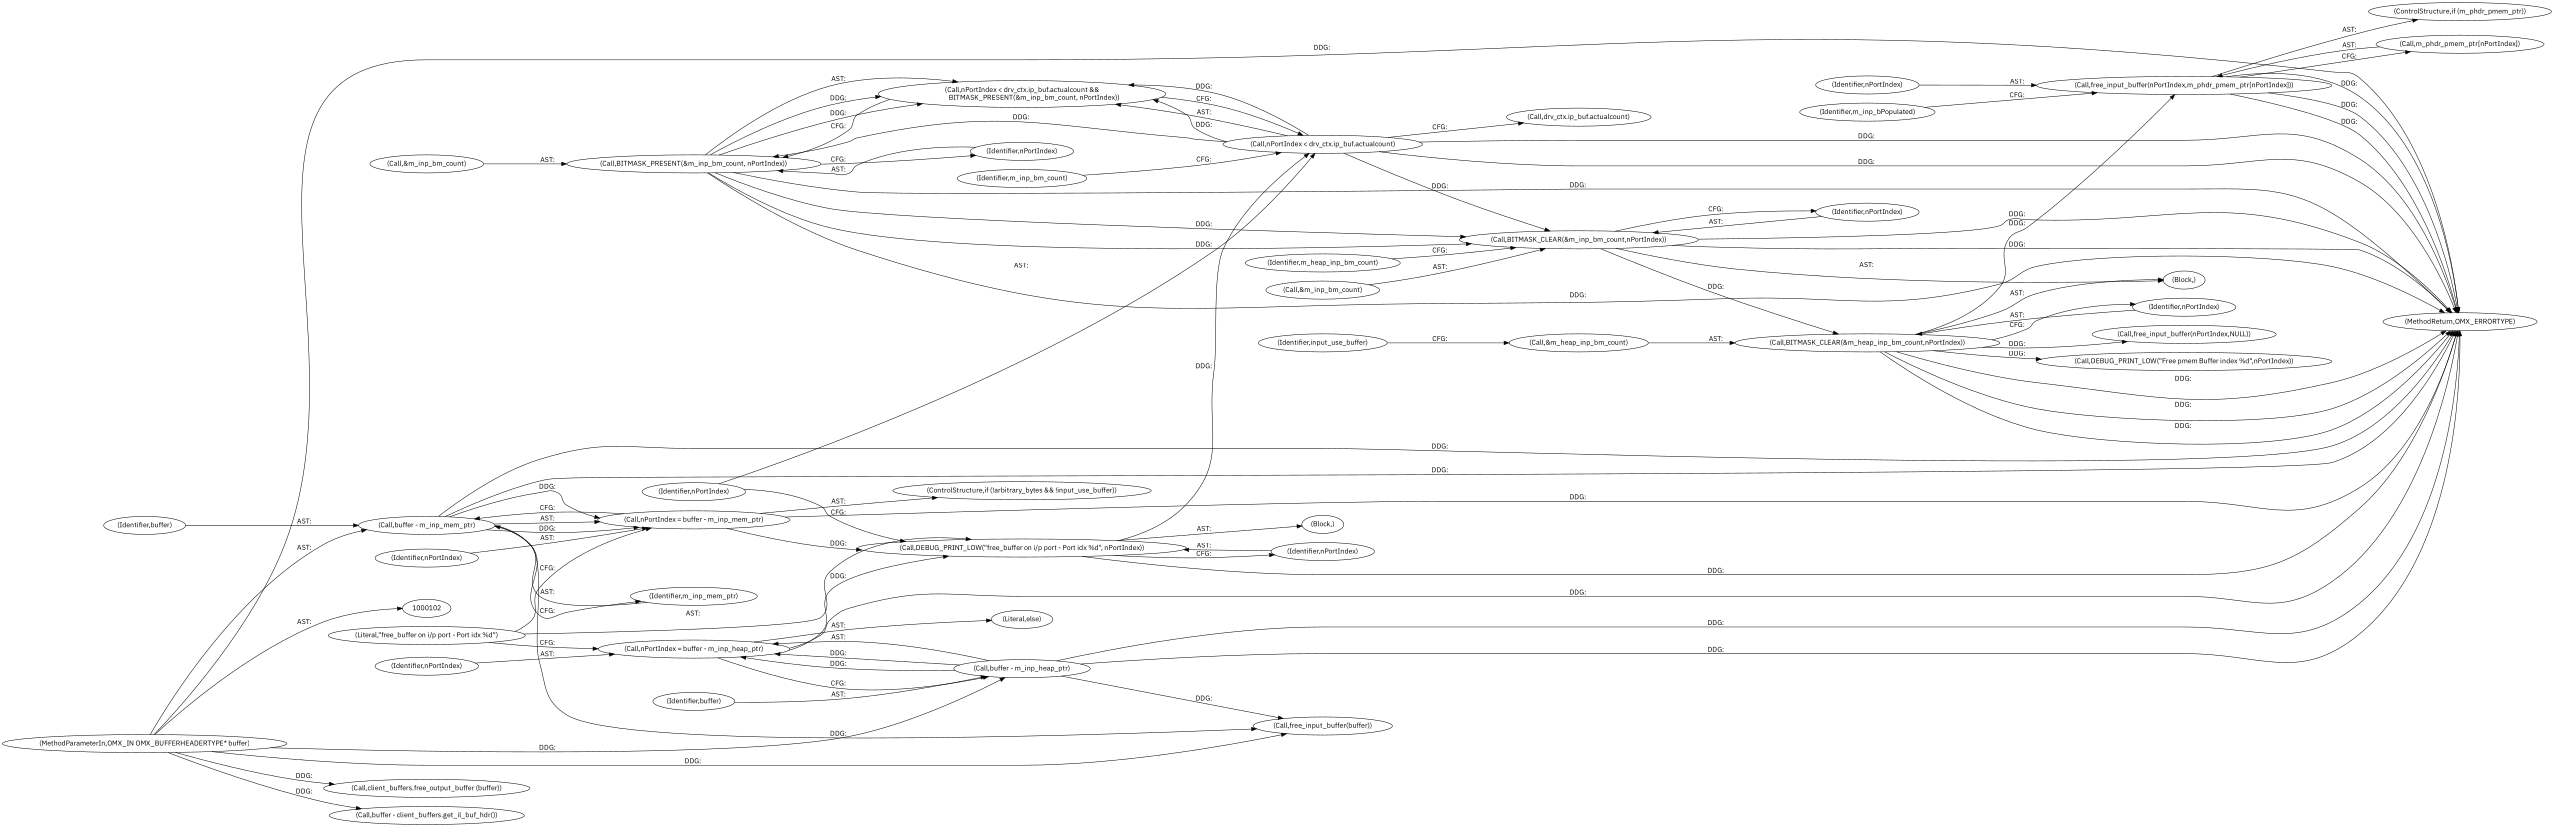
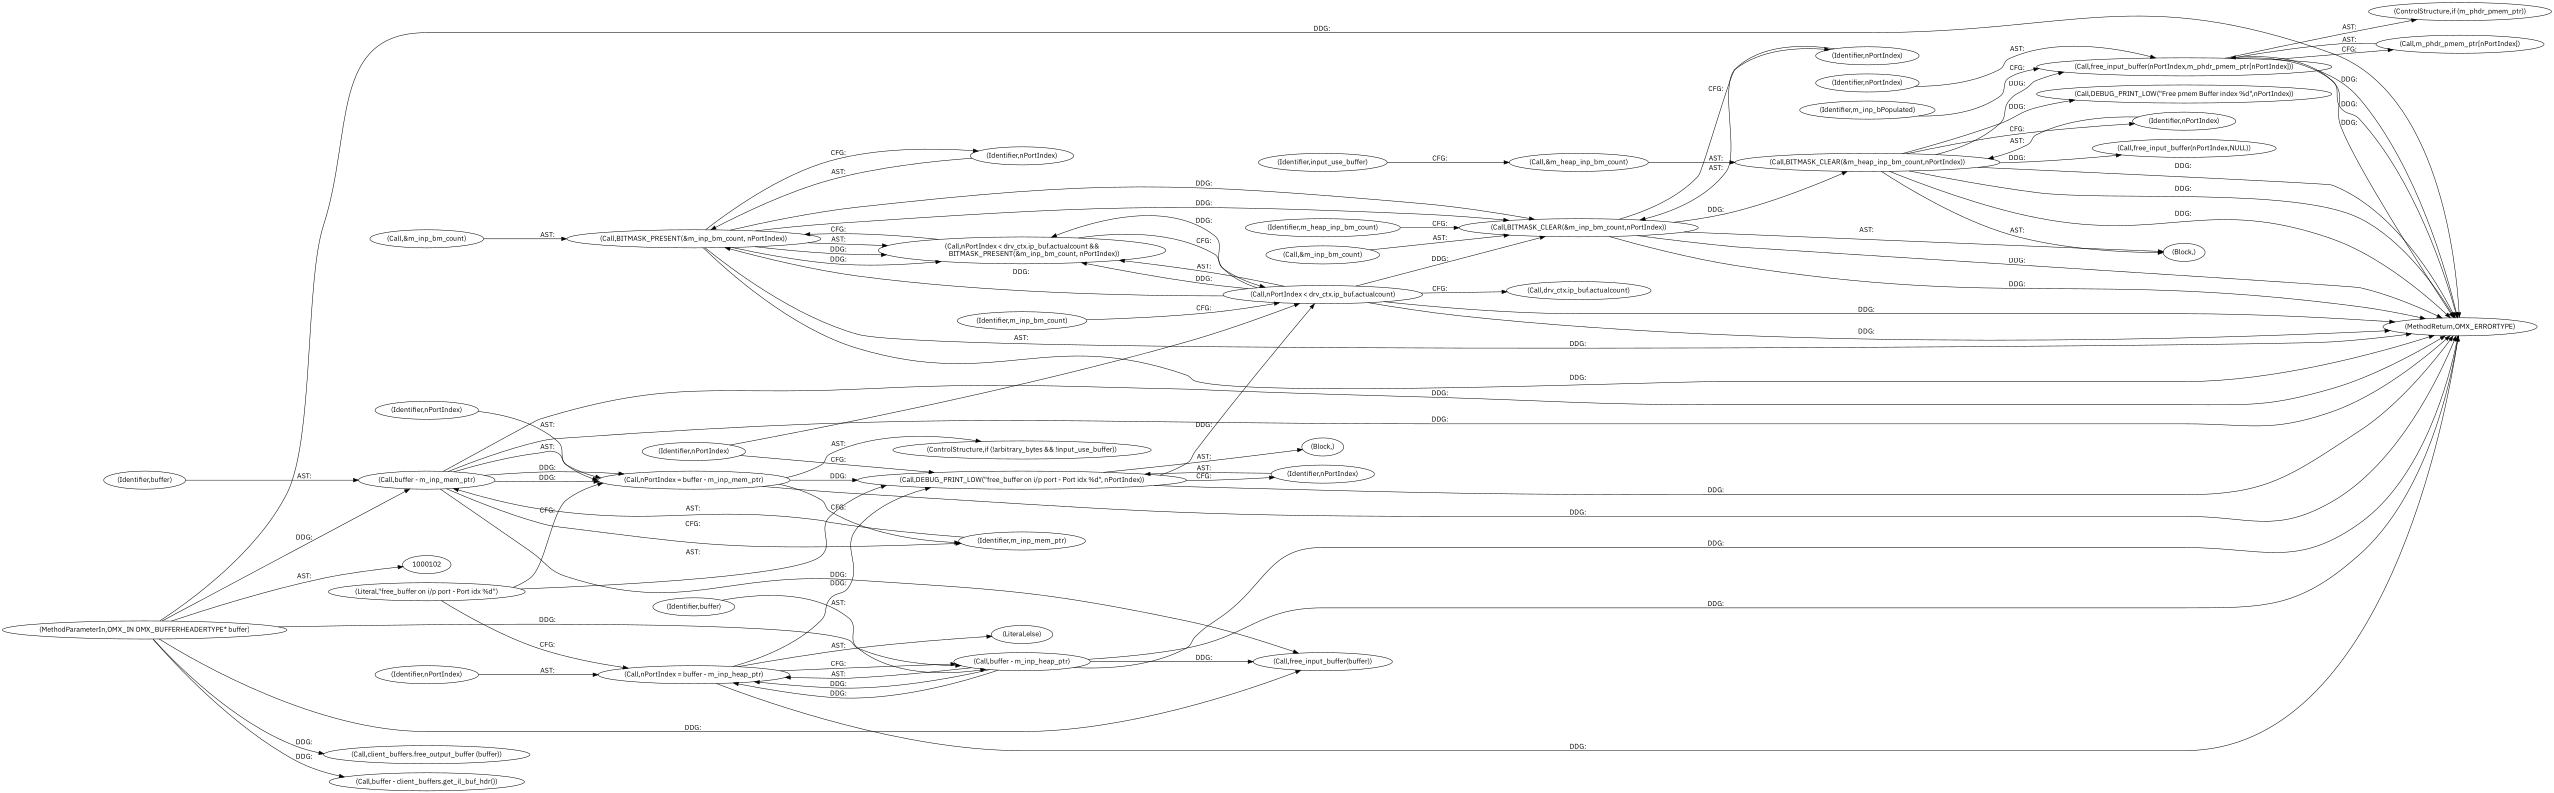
edge "(Call,nPortIndex = buffer - m_inp_mem_ptr)" -> "(Call,buffer - m_inp_mem_ptr)": now "(Call,nPortIndex = buffer - m_inp_mem_ptr)" -> "(Identifier,m_inp_mem_ptr)"
edge "(MethodParameterIn,OMX_IN OMX_BUFFERHEADERTYPE* buffer)" -> "(Call,buffer - m_inp_mem_ptr)": label "AST: " -> "DDG: "
